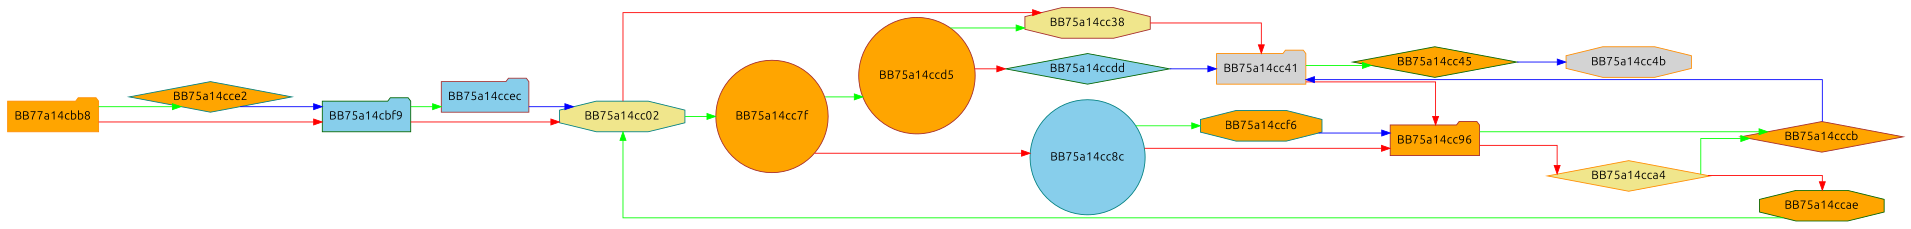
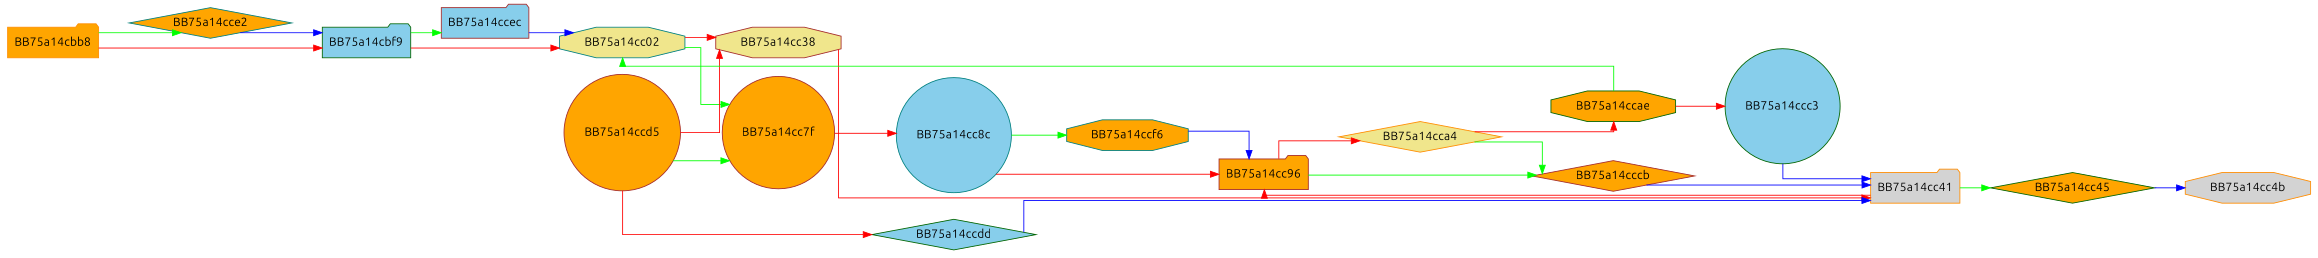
edge "BB75a14ccd5" -> "BB75a14cc38": color green -> red
edge "BB75a14cc7f" -> "BB75a14ccd5": reversed
node "BB75a14ccc3": added
node "BB77a14cbb8": label "BB77a14cbb8" -> "BB75a14cbb8"
